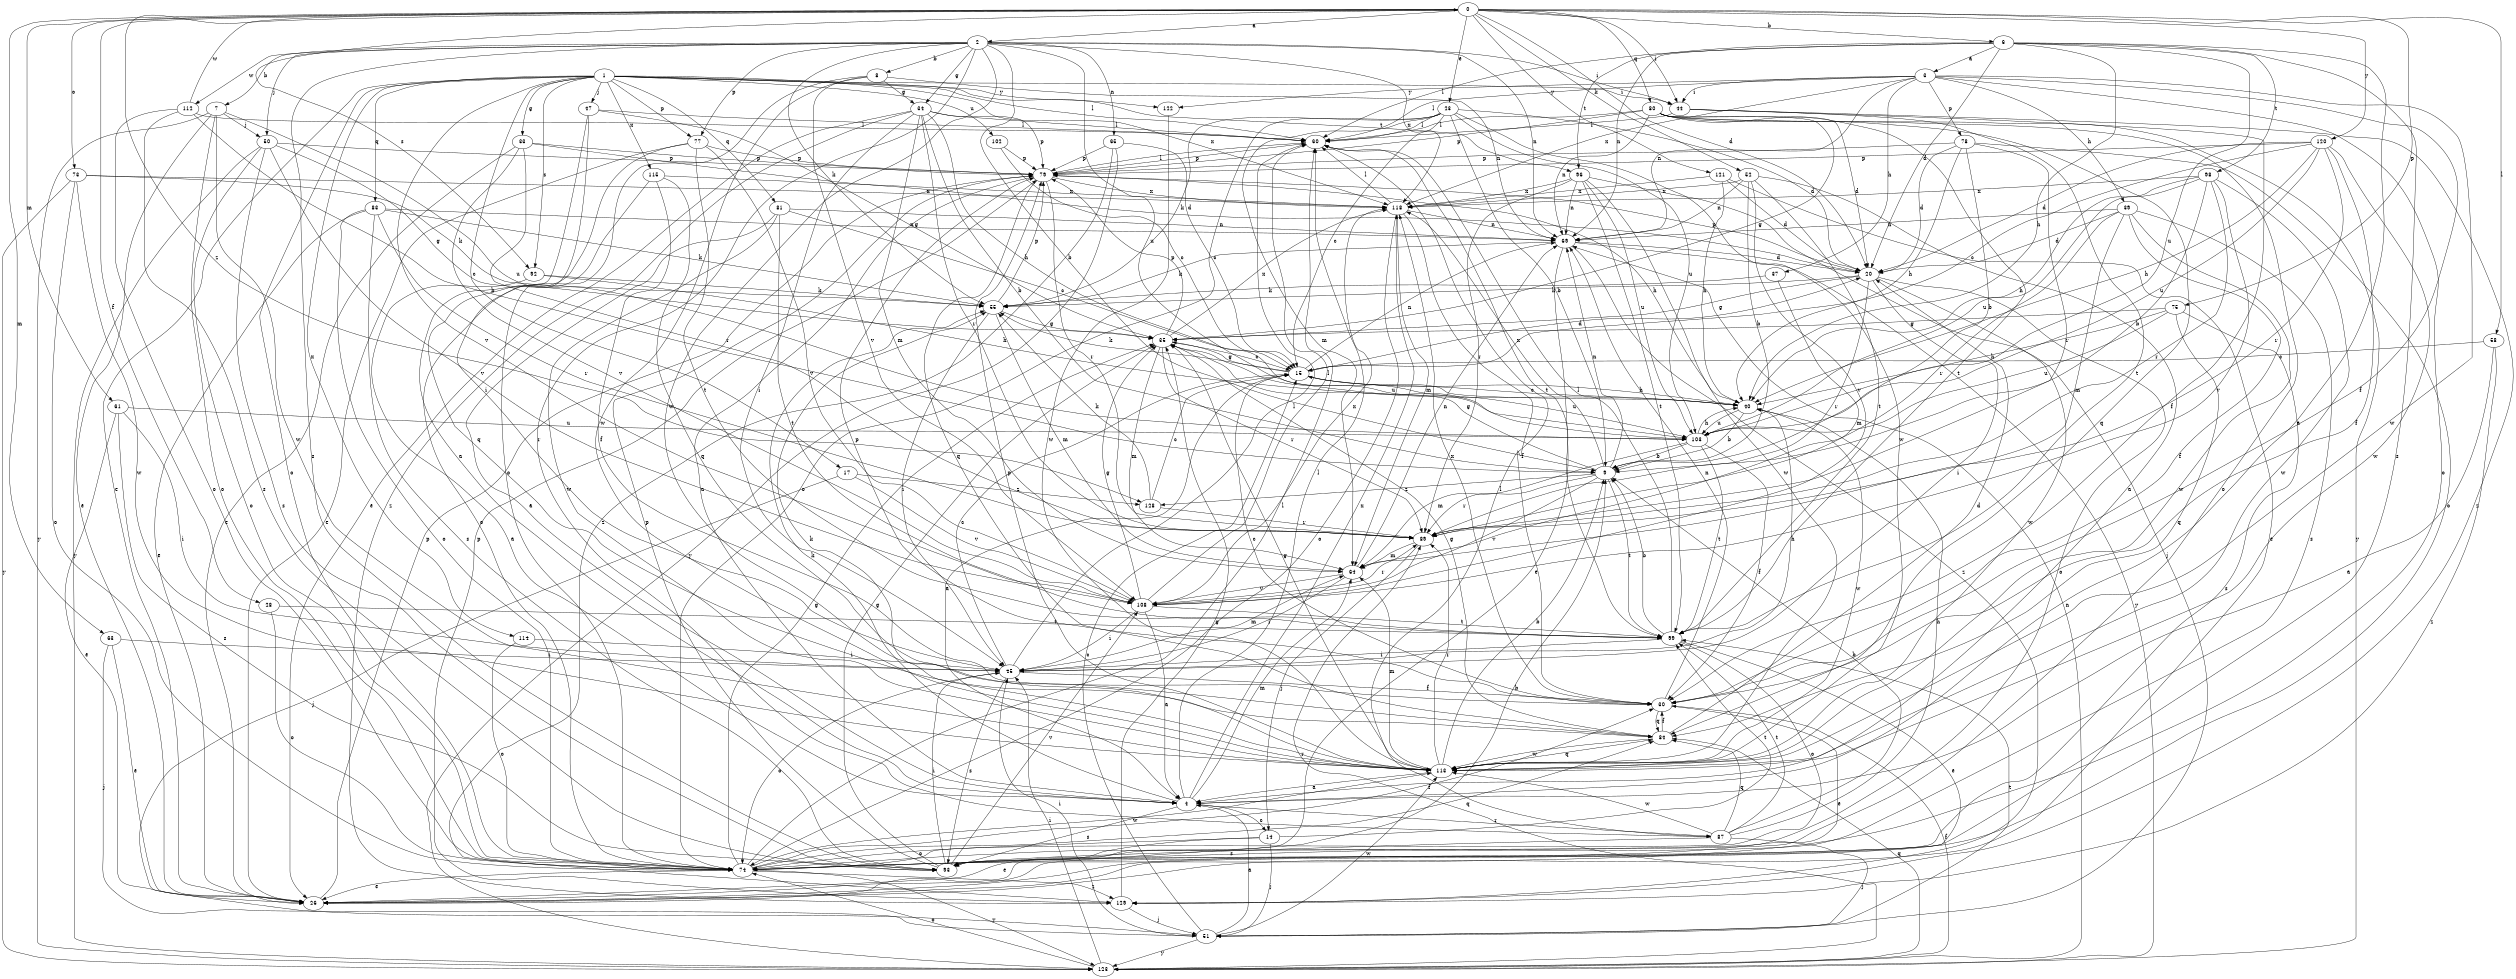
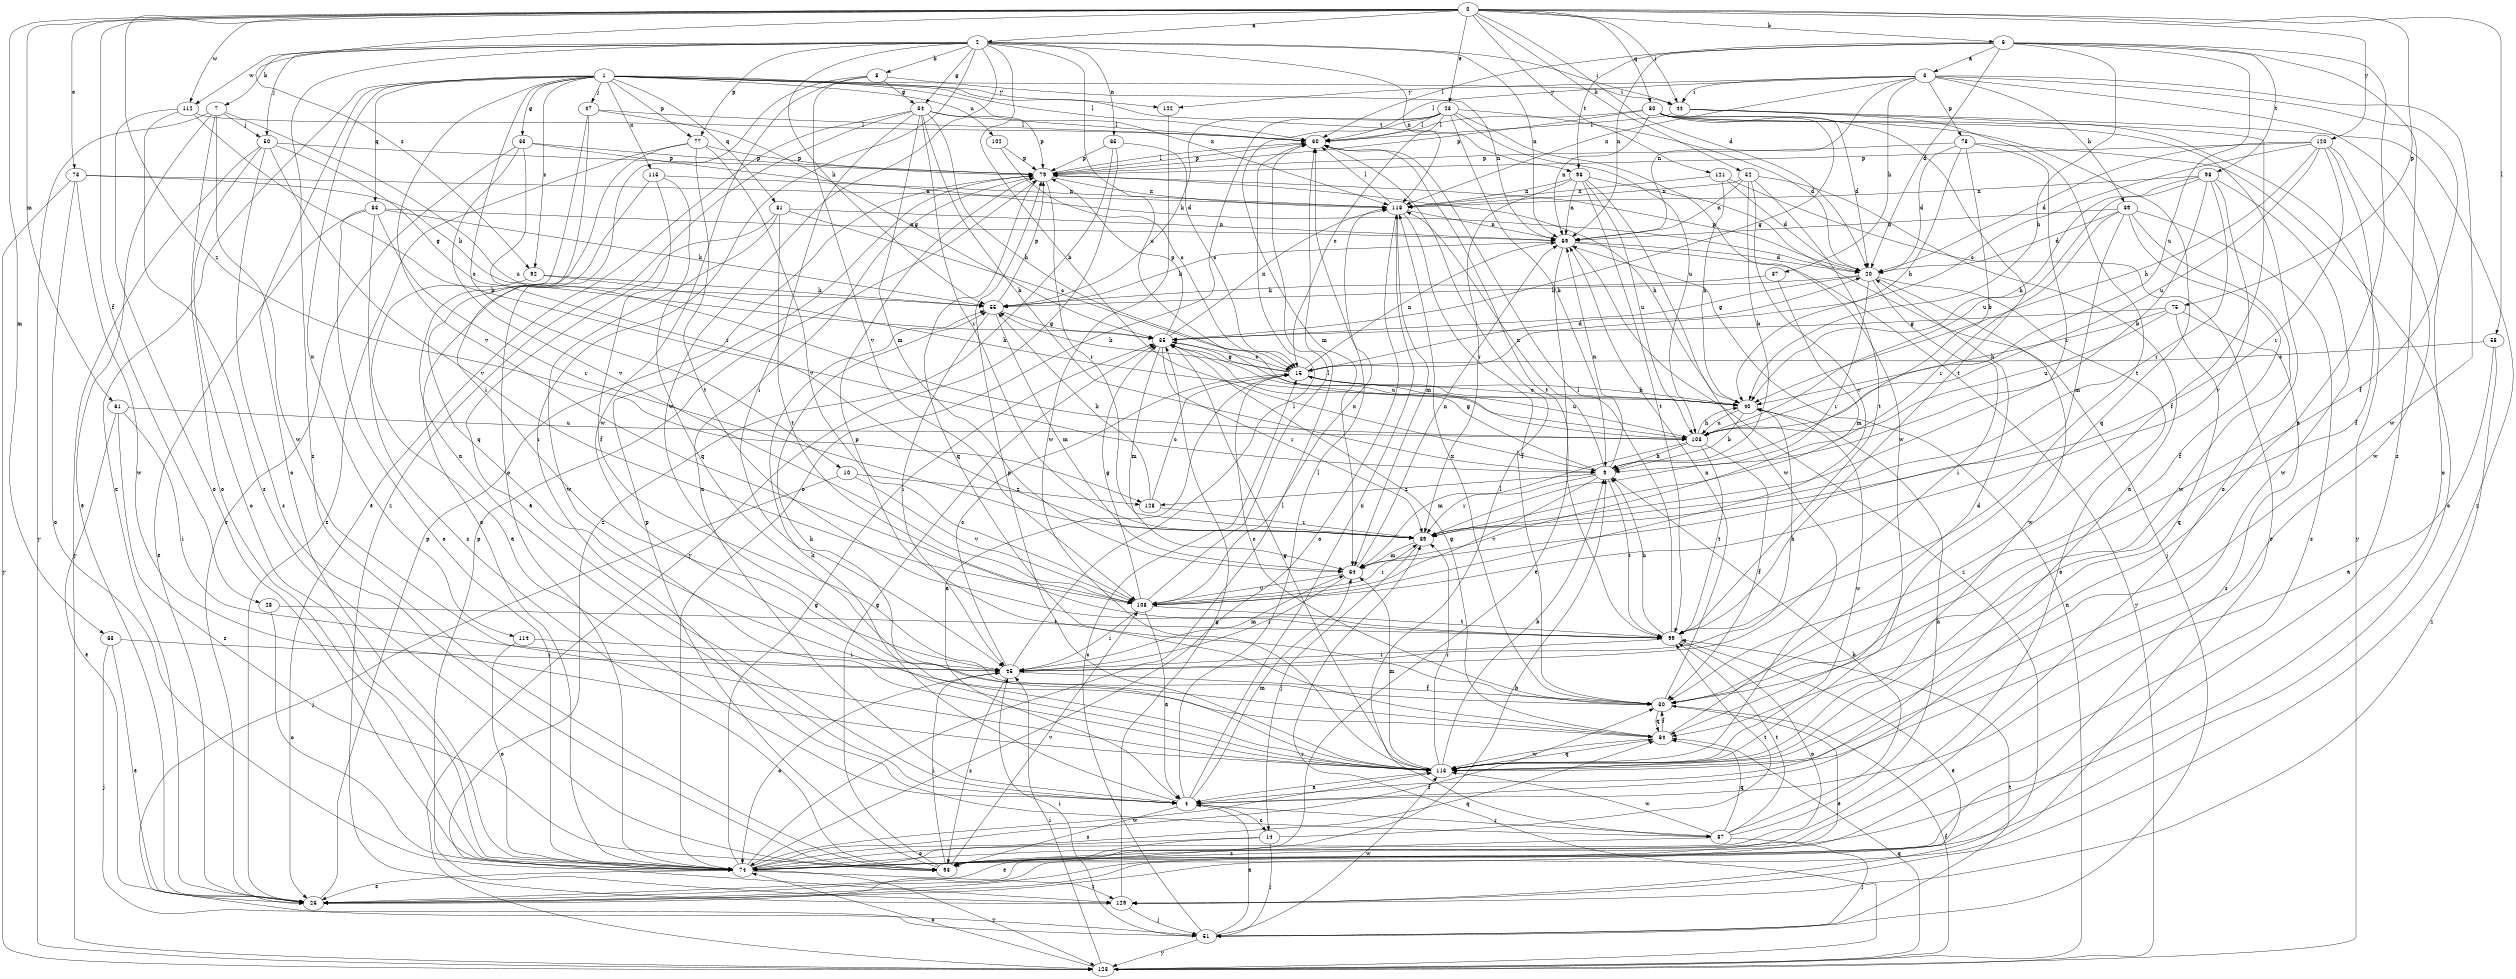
edge "112" -> "0": reversed
node "17": label "17" -> "10"
